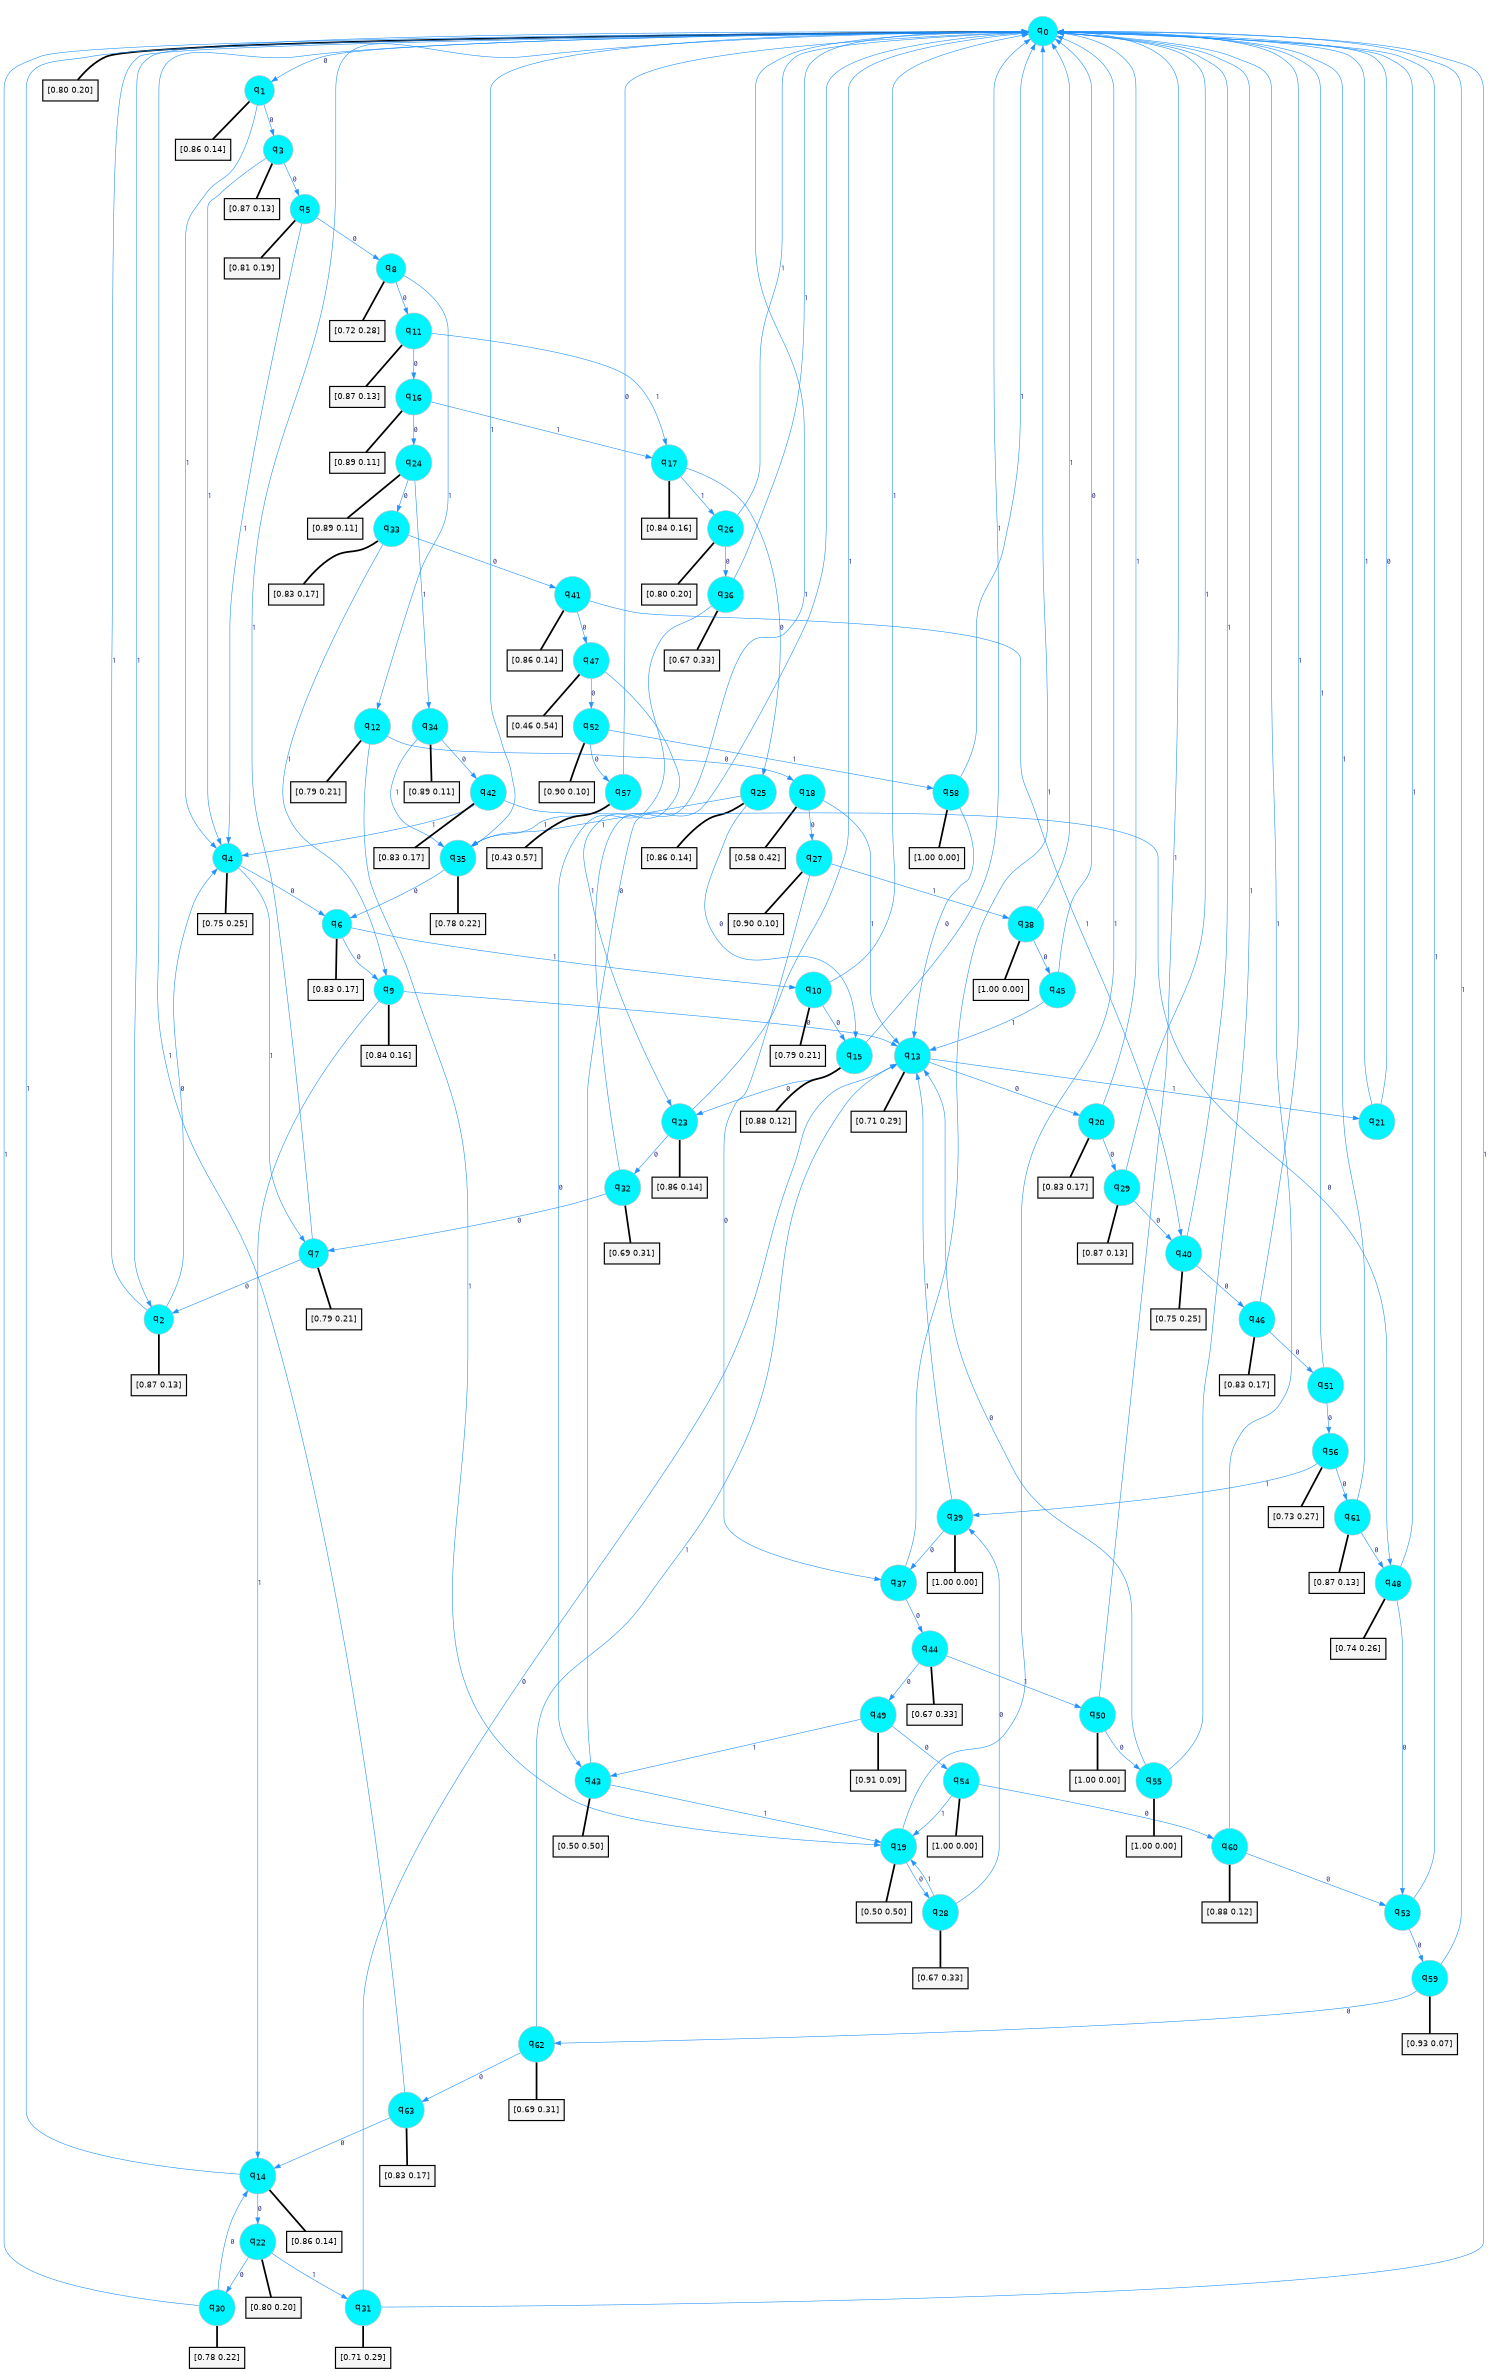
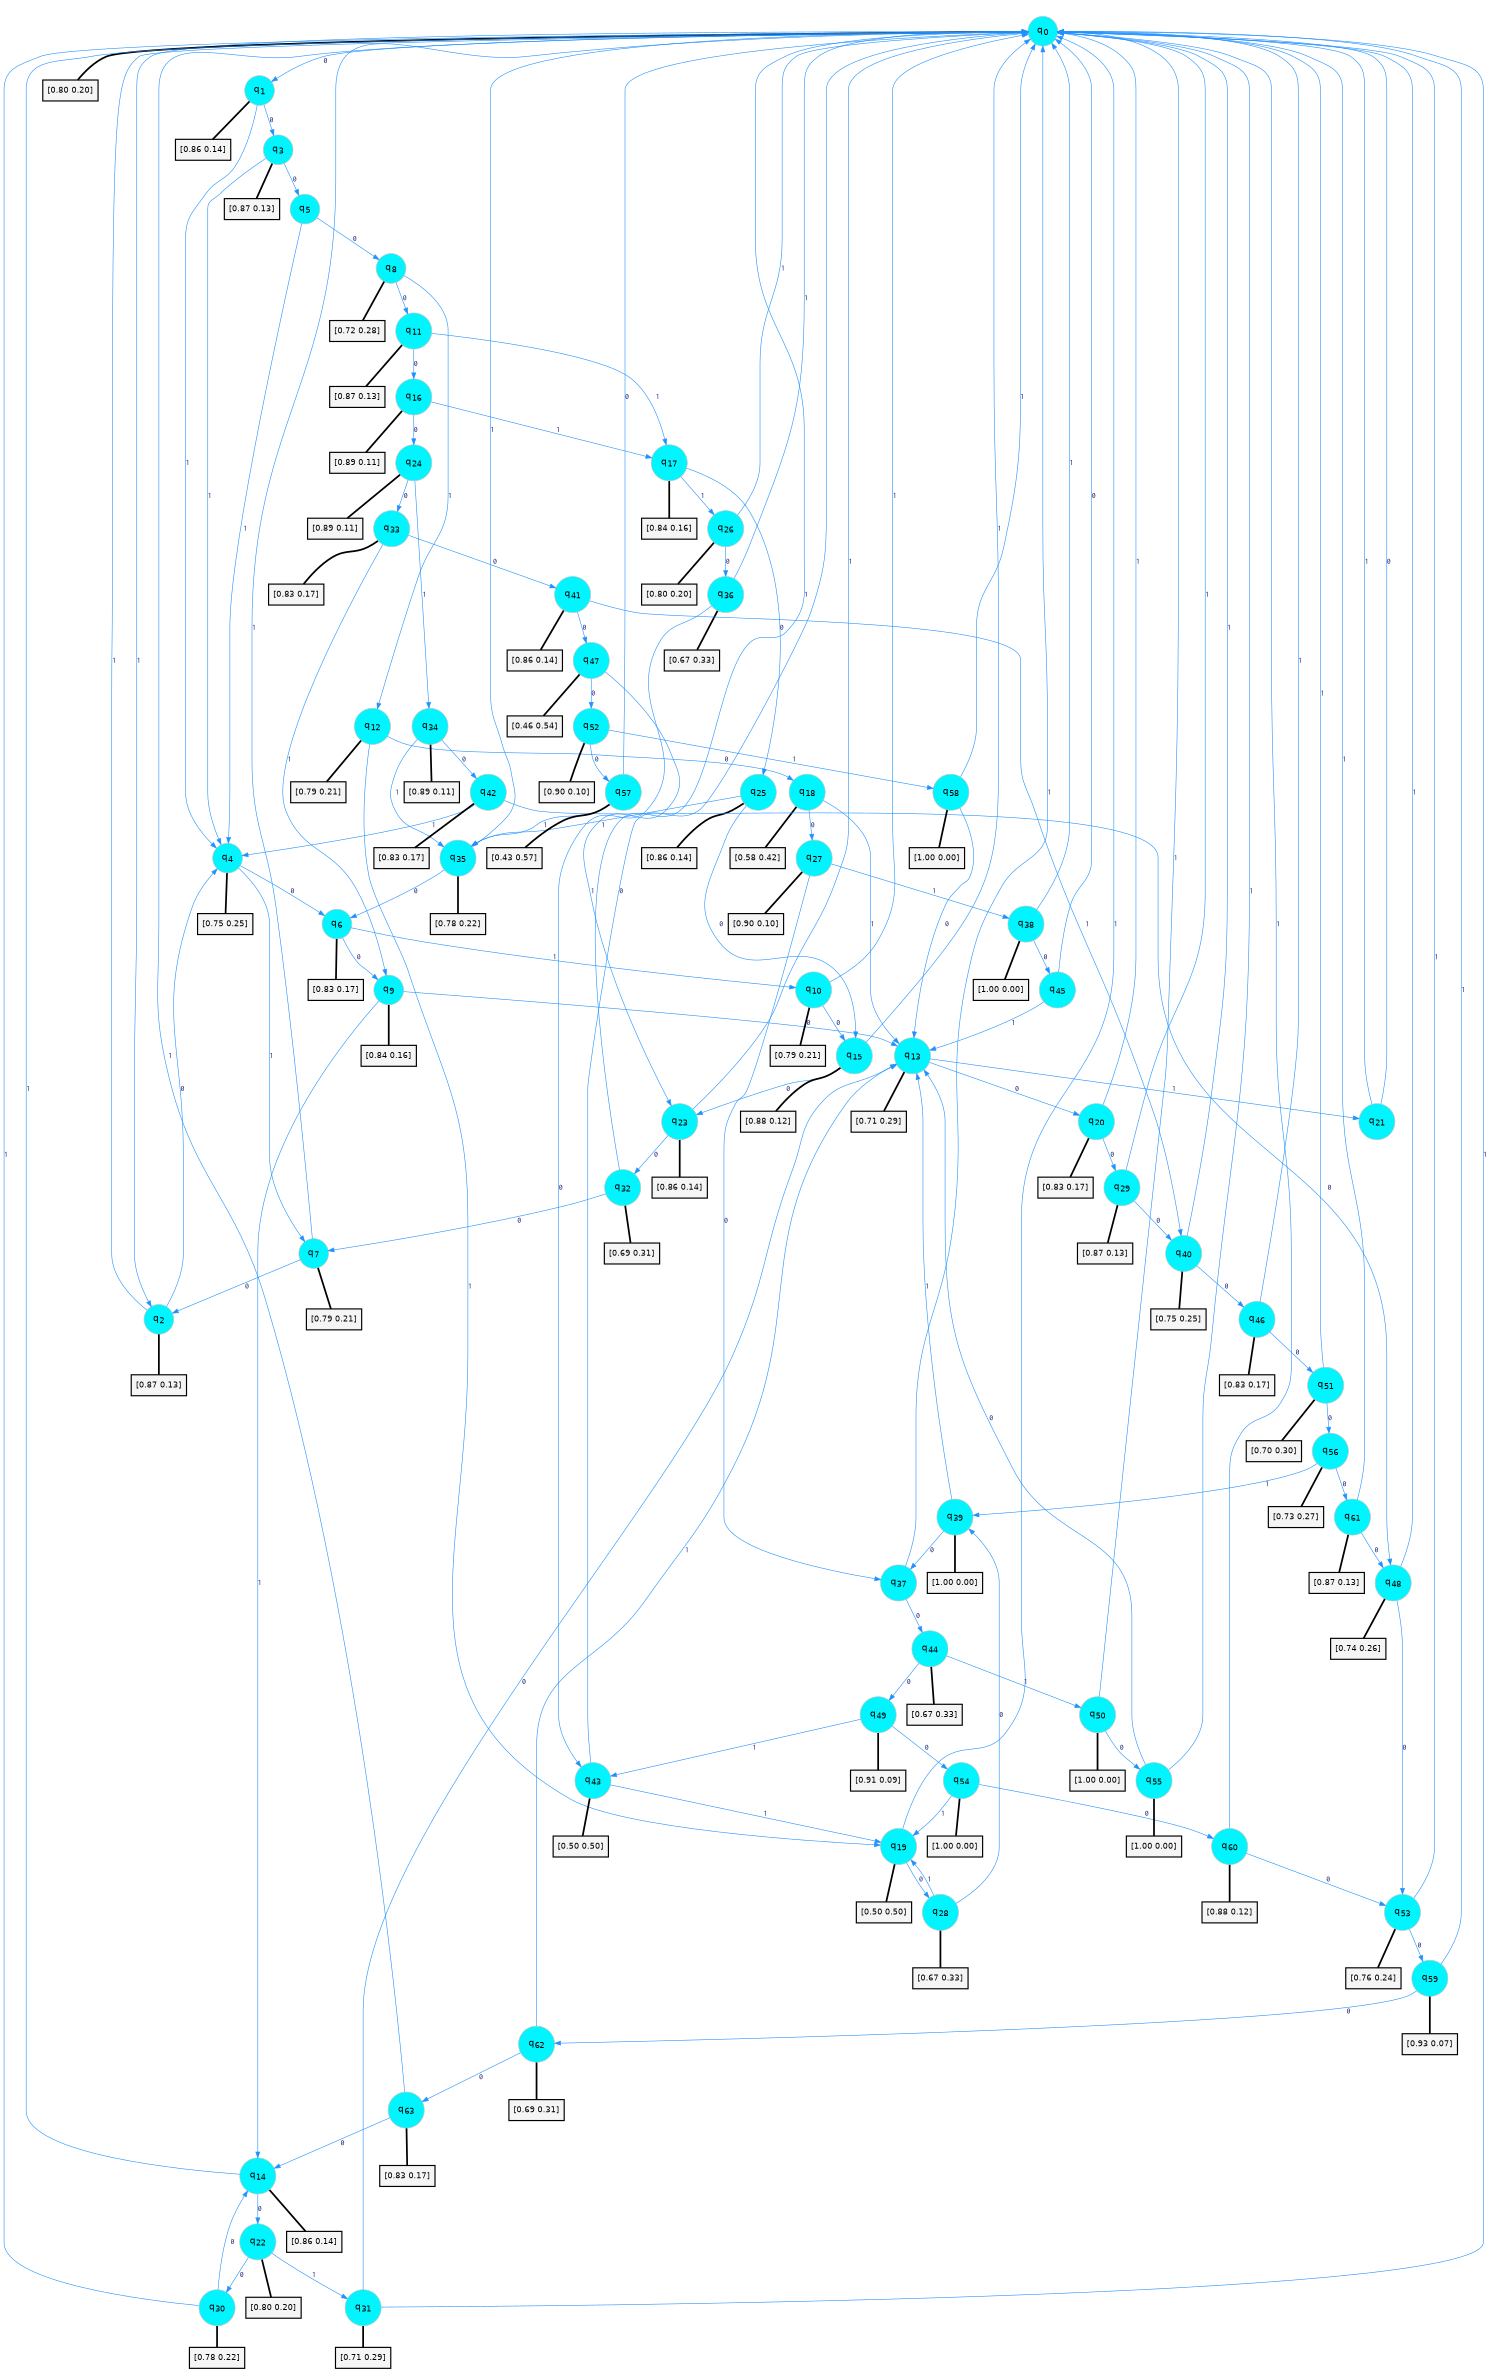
node "[0.81 0.19]": removed
node "[0.70 0.30]": added
node "[0.76 0.24]": added
